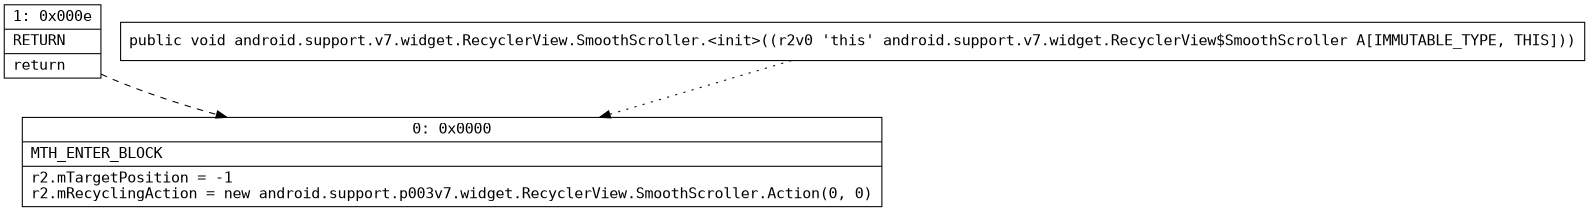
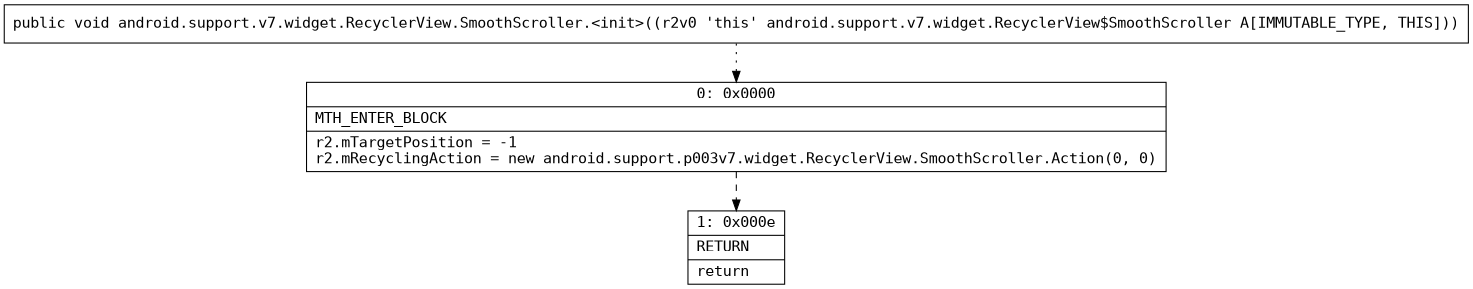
edge "1: 0x000e" -> "0: 0x0000": reversed
